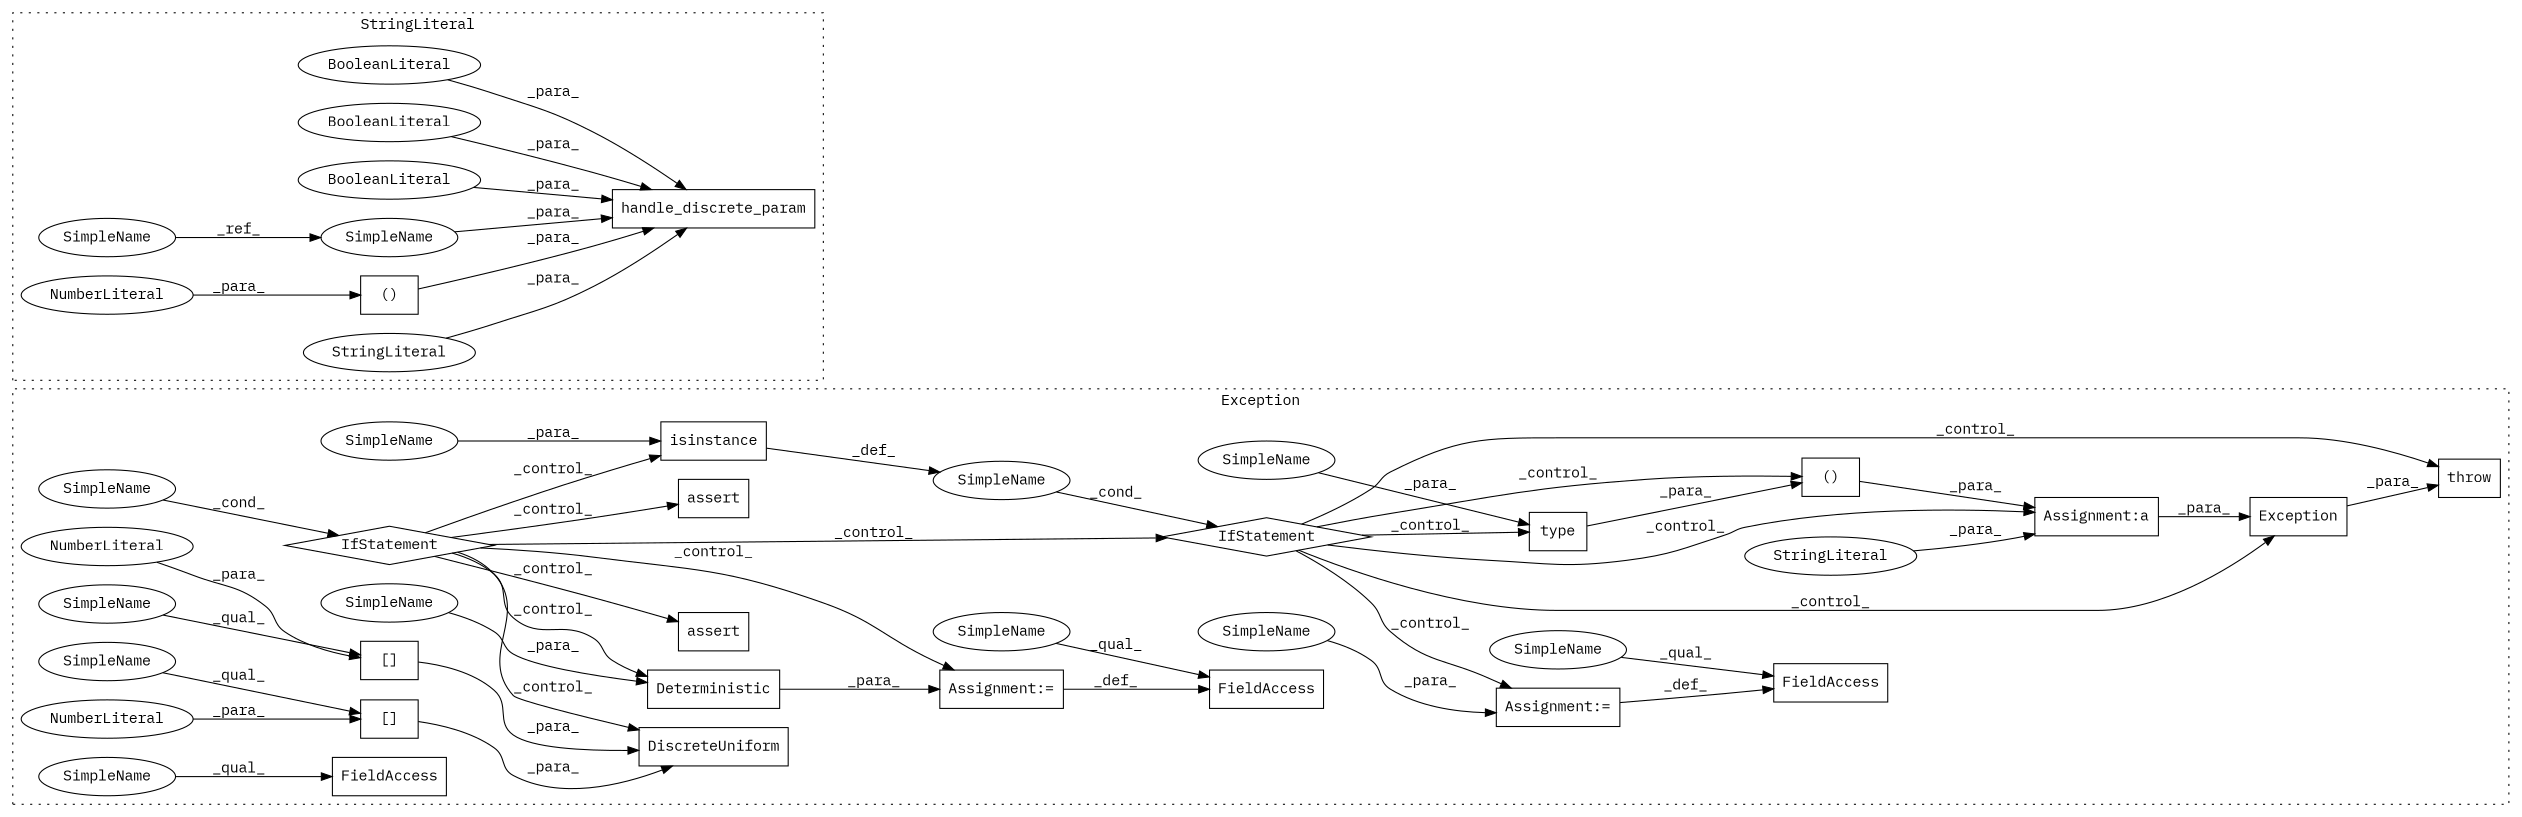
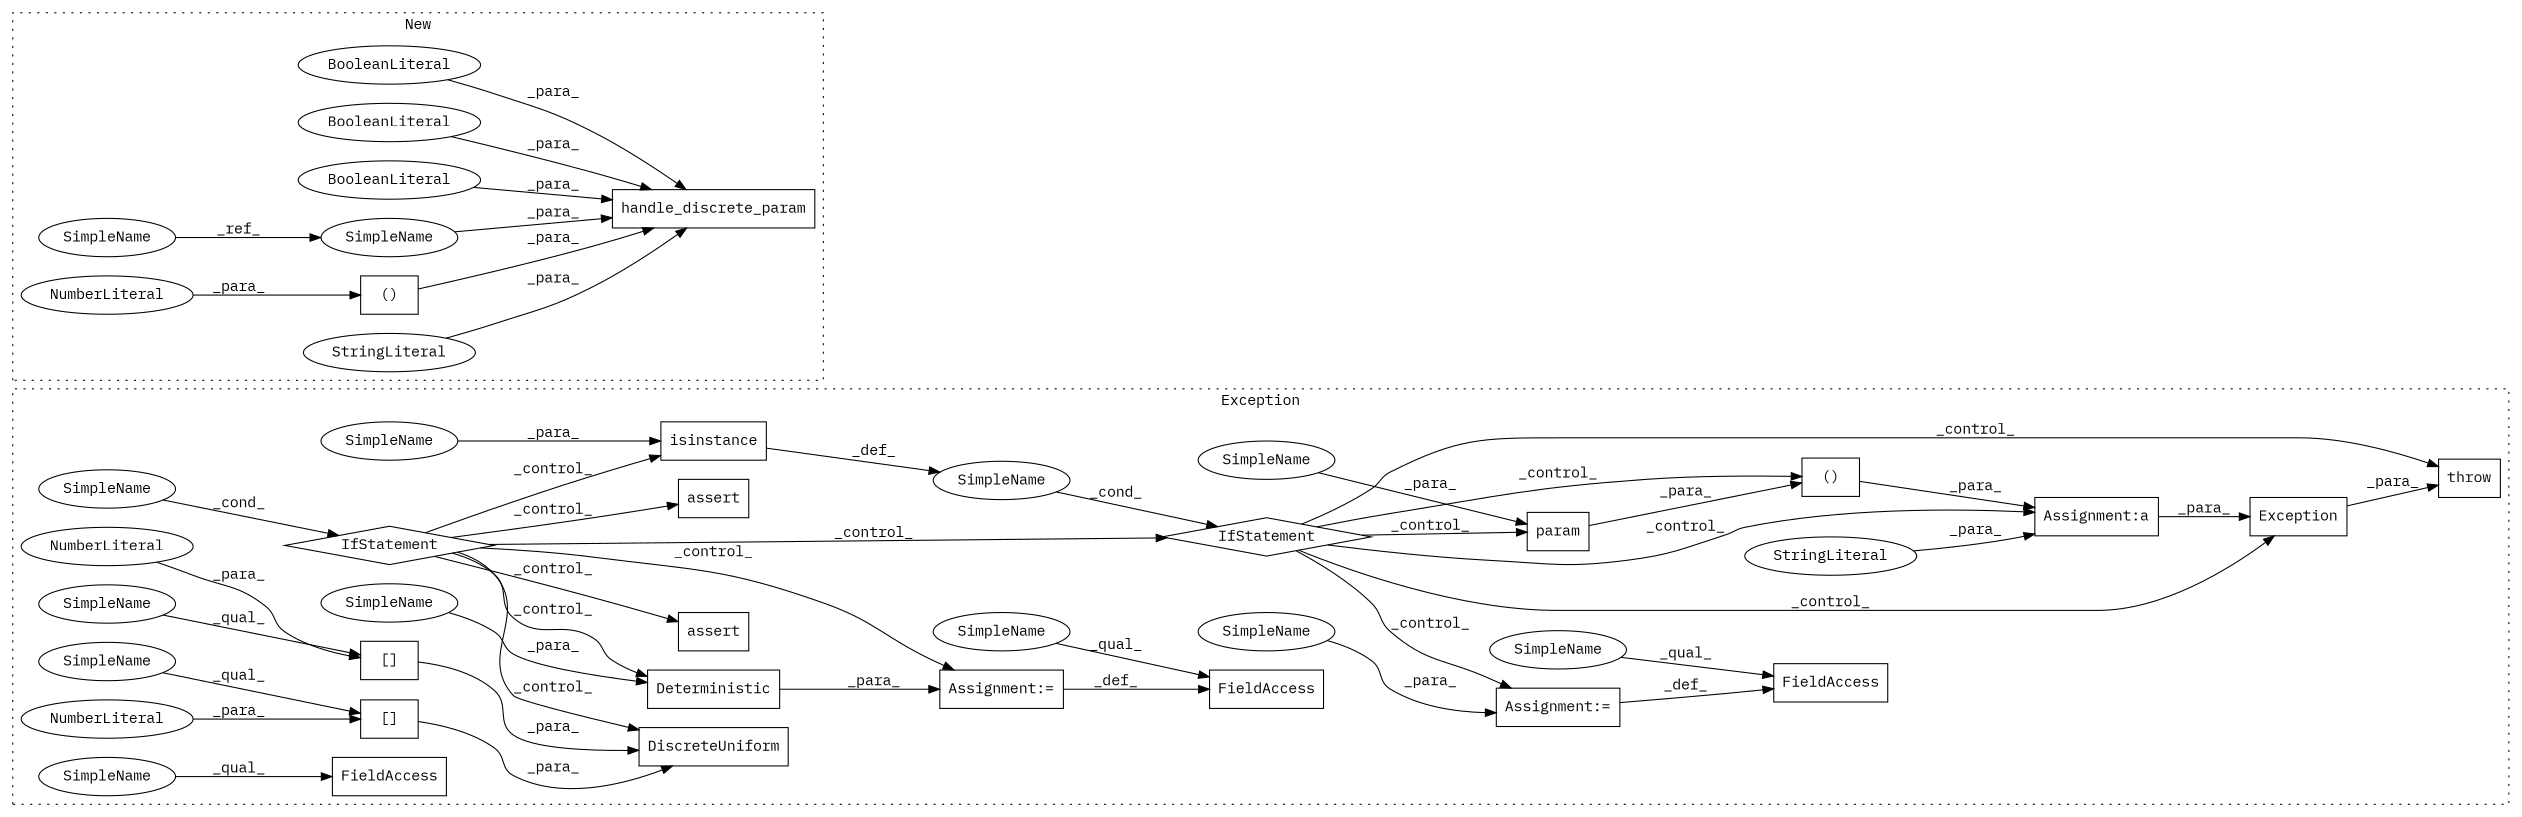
cluster "StringLiteral": label "StringLiteral" -> "New"
node "type": label "type" -> "param"
